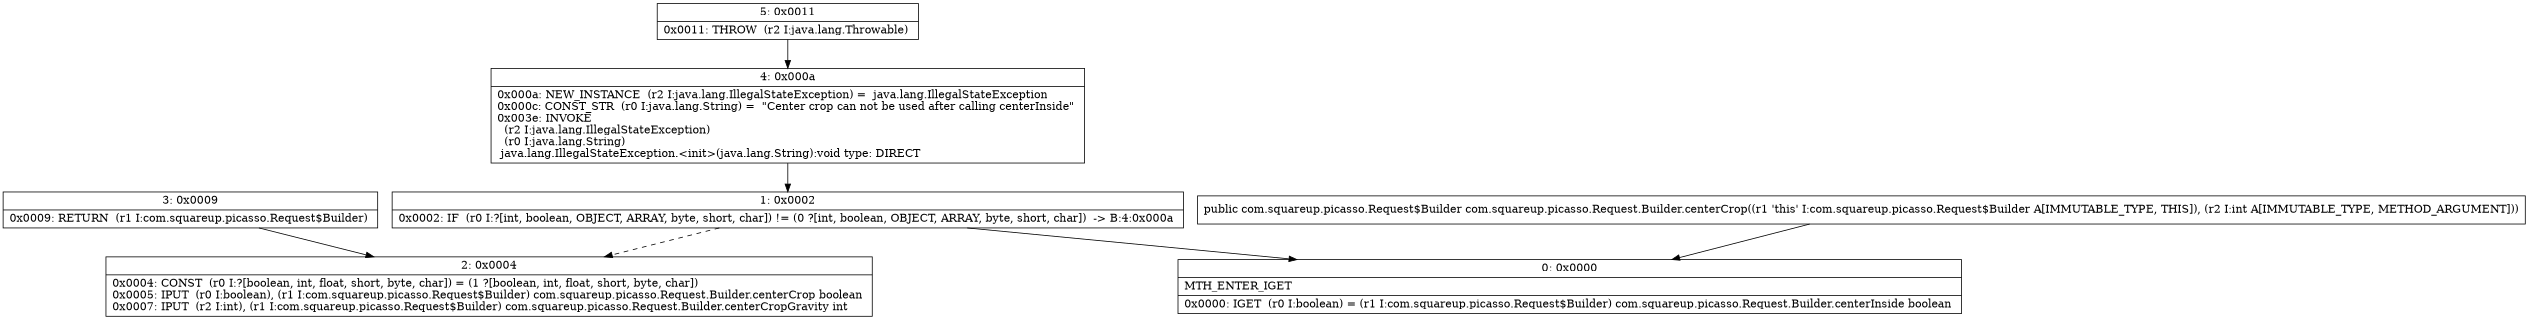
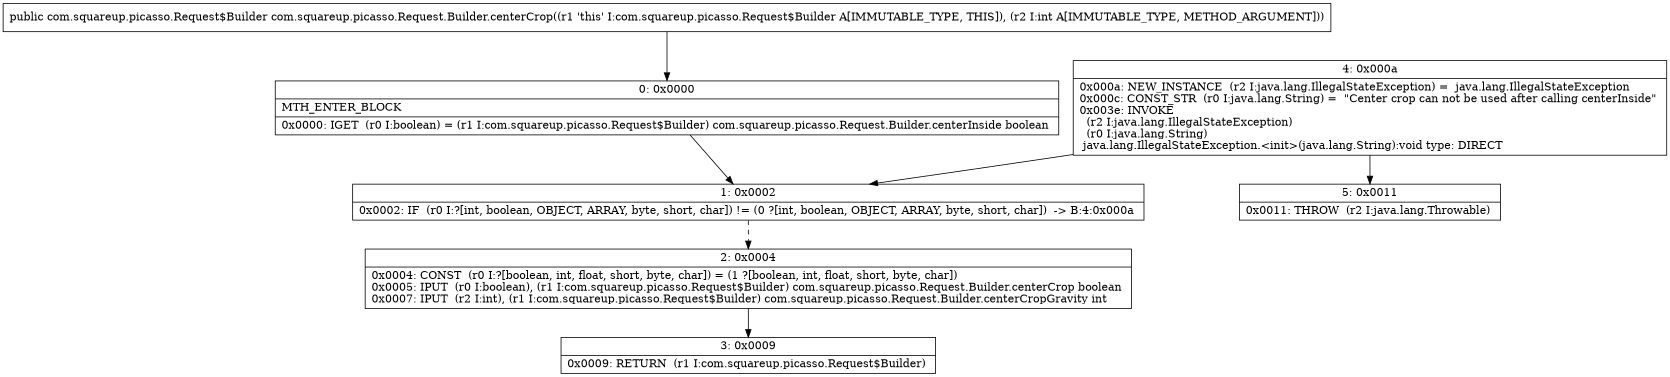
edge "5: 0x0011" -> "4: 0x000a": reversed
edge "3: 0x0009" -> "2: 0x0004": reversed
edge "1: 0x0002" -> "0: 0x0000": reversed
node "0: 0x0000": text "MTH_ENTER_IGET" -> "MTH_ENTER_BLOCK"
